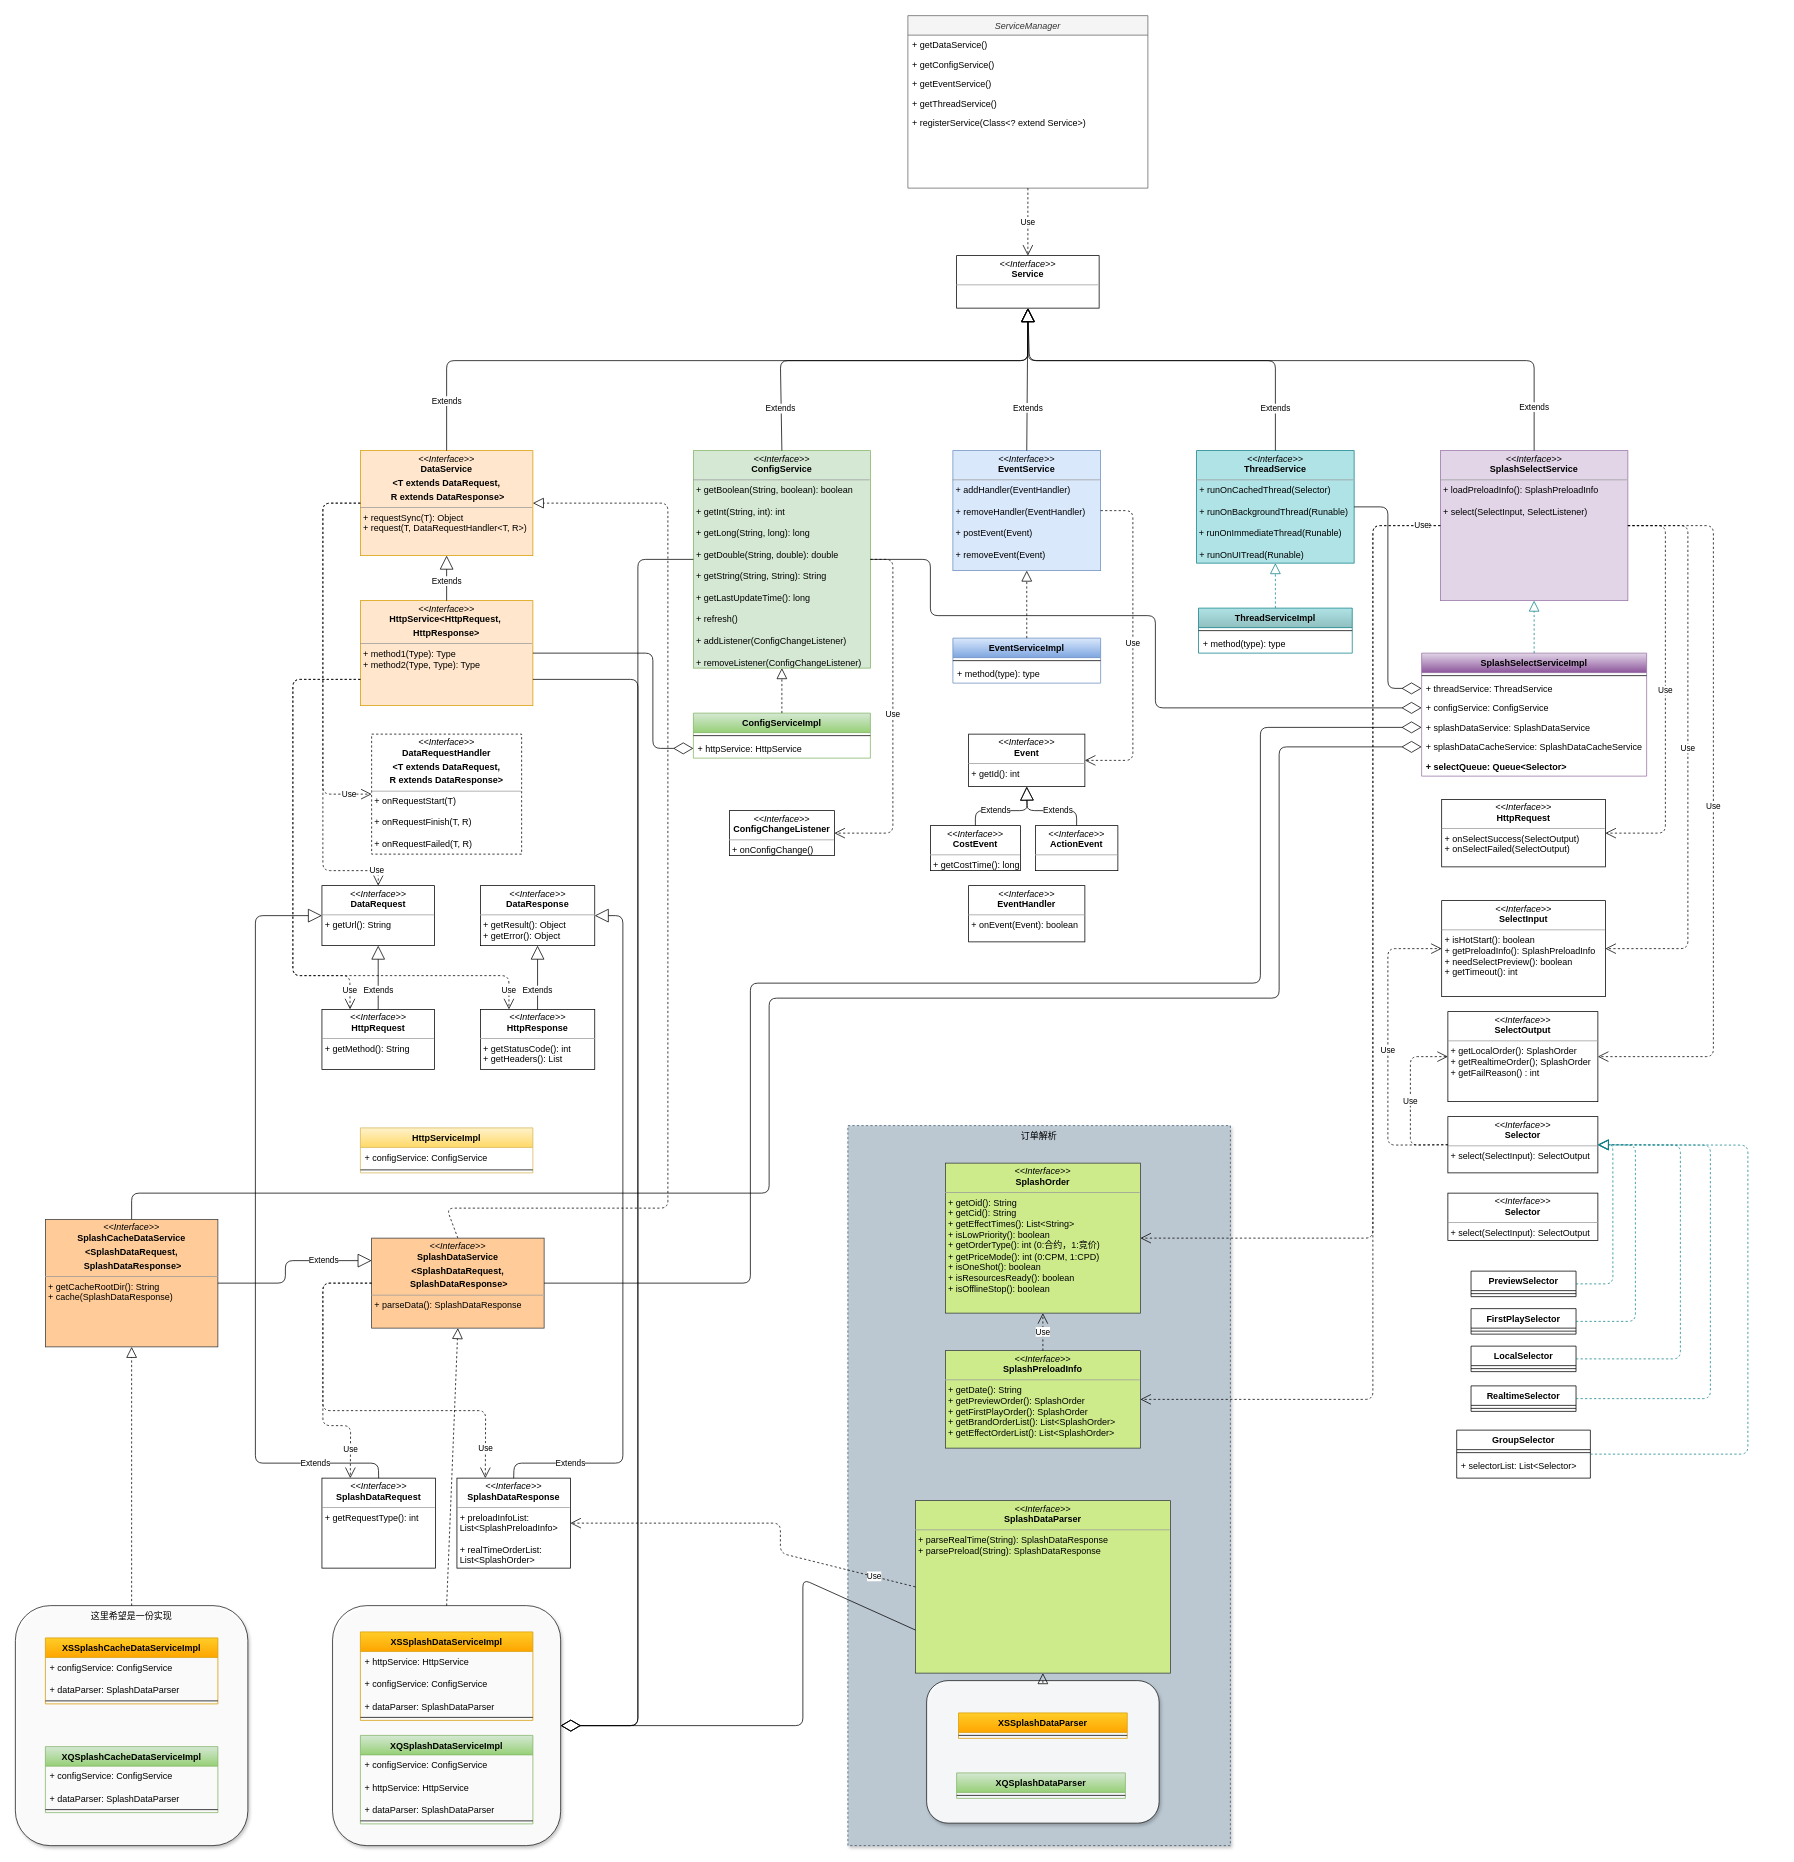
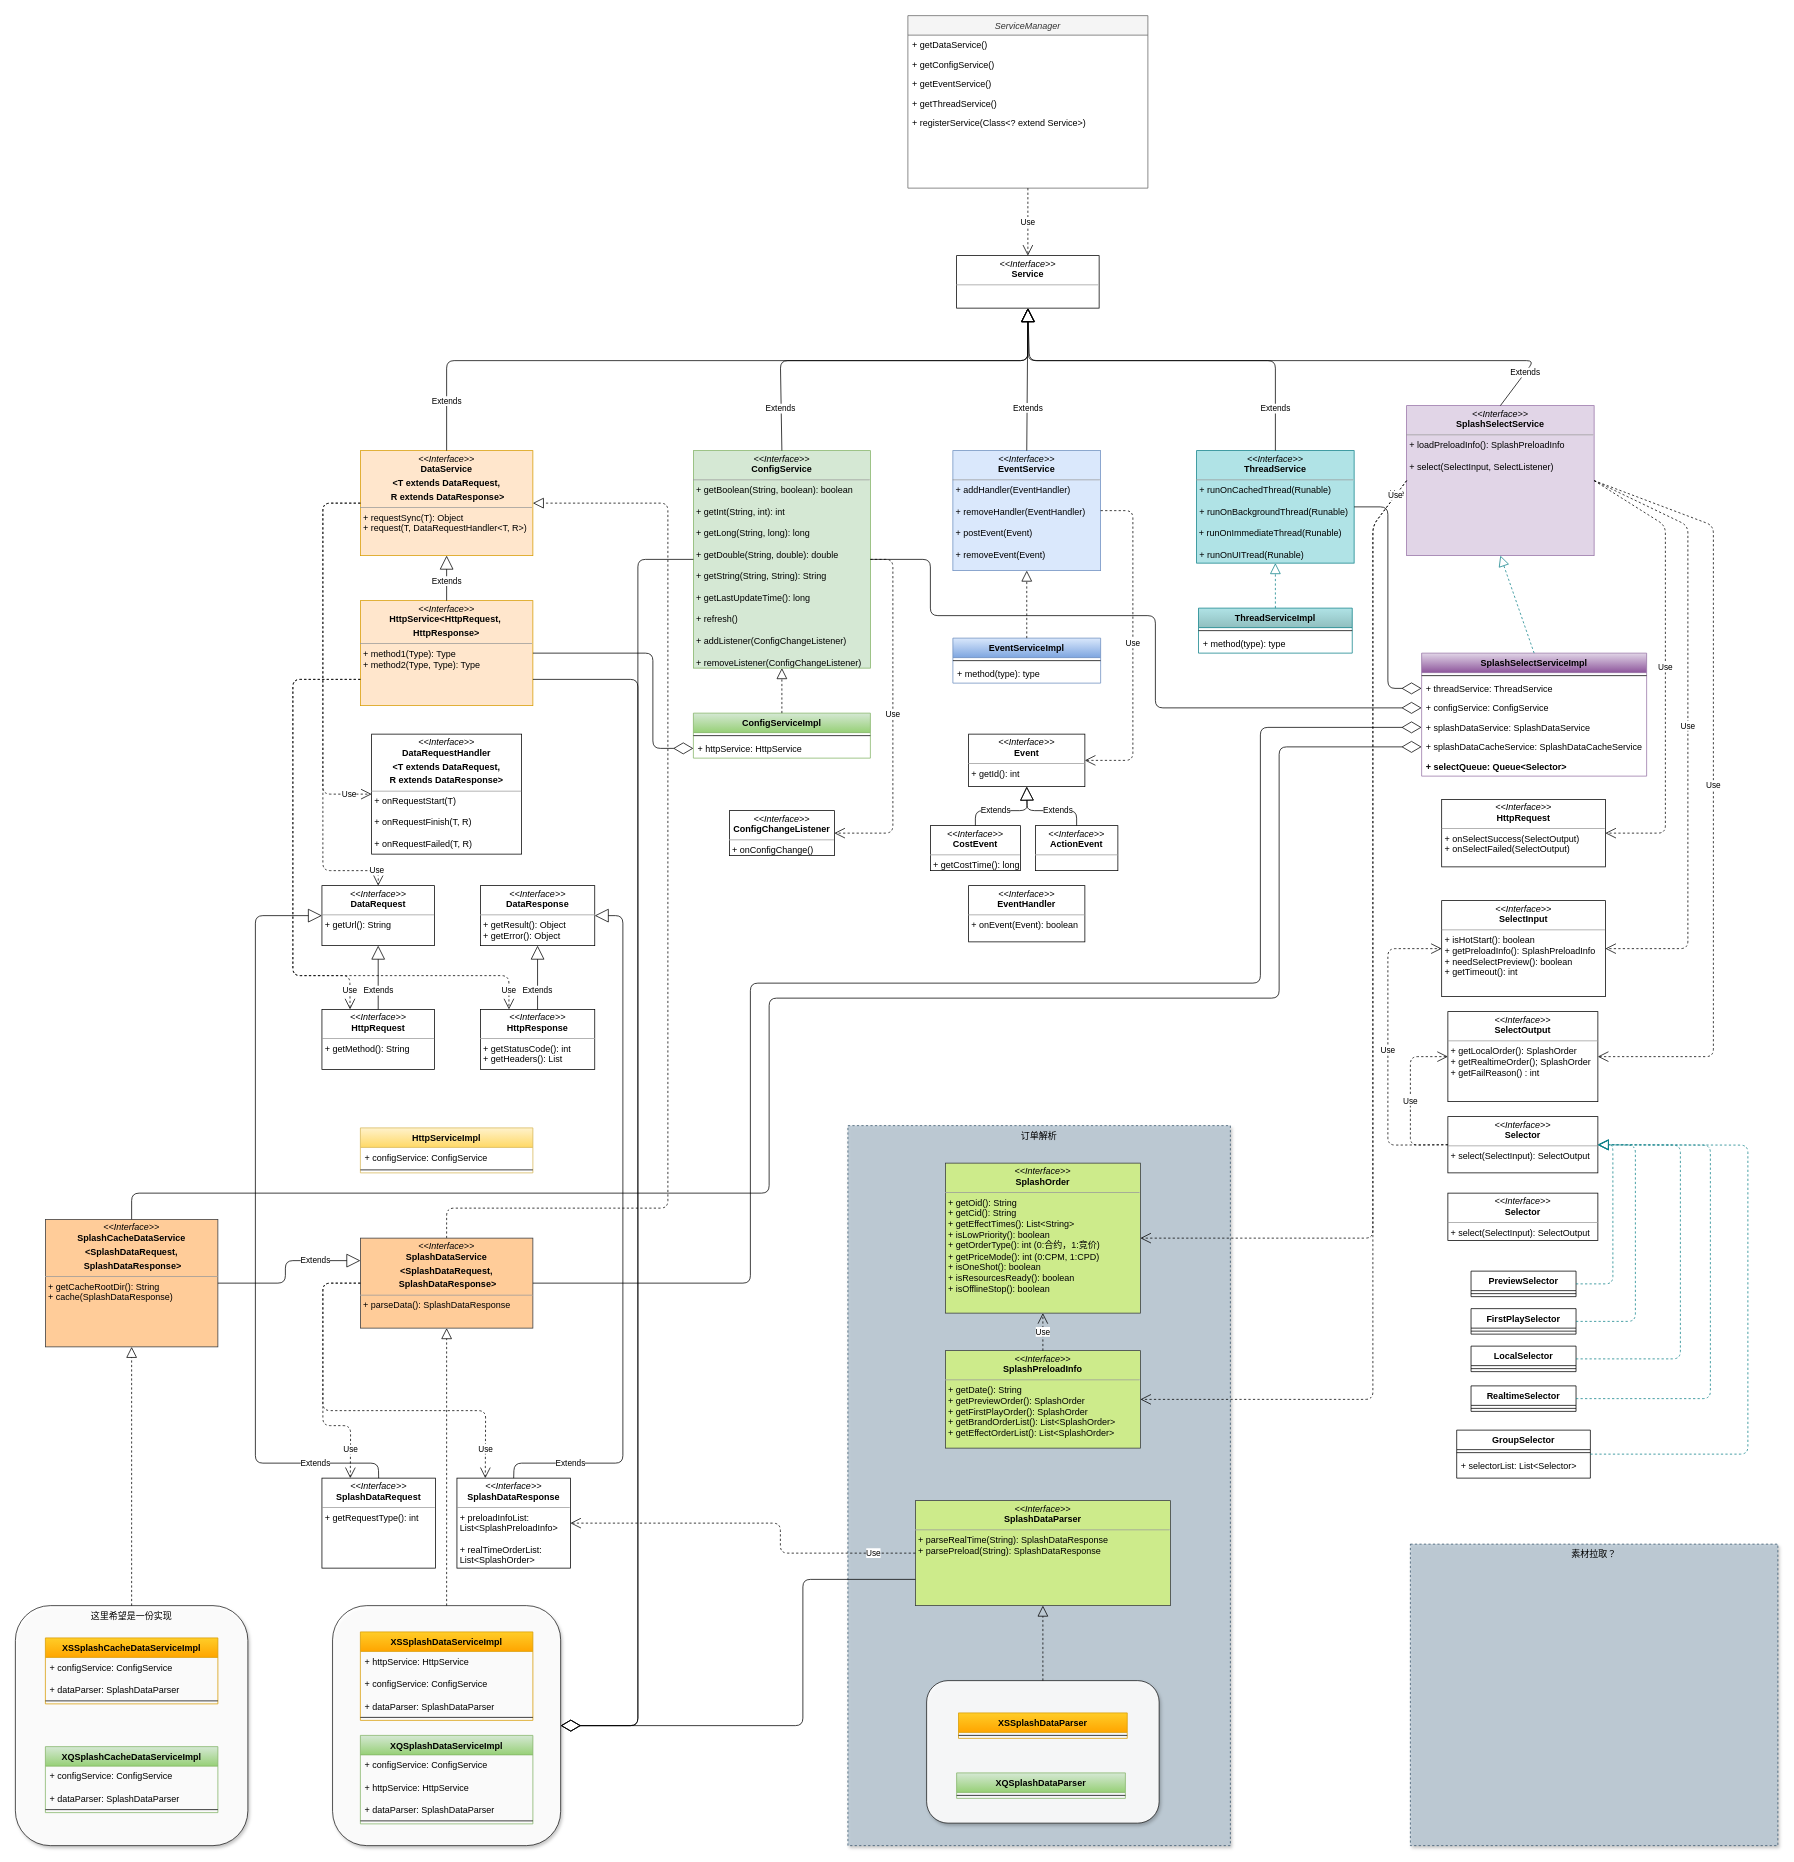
node "<<Interface>> ThreadService + runOnCachedThread(Selector) + runOnBackgroundThread(Runable) + runOnImmediateThread(Runable) + runOnUITread(Runable)": label "<<Interface>> ThreadService + runOnCachedThread(Selector) + runOnBackgroundThread(Runable) + runOnImmediateThread(Runable) + runOnUITread(Runable)" -> "<<Interface>> ThreadService + runOnCachedThread(Runable) + runOnBackgroundThread(Runable) + runOnImmediateThread(Runable) + runOnUITread(Runable)"
node "<<Interface>> SplashSelectService + loadPreloadInfo(): SplashPreloadInfo + select(SelectInput, SelectListener)": moved (1534, 525) -> (1500, 480)
node "<<Interface>> DataRequestHandler <T extends DataRequest, R extends DataResponse> + onRequestStart(T) + onRequestFinish(T, R) + onRequestFailed(T, R)": style dashed -> solid
node "<<Interface>> SplashDataService <SplashDataRequest, SplashDataResponse> + parseData(): SplashDataResponse": moved (458, 1283) -> (447, 1283)
node "<<Interface>> SplashDataParser + parseRealTime(String): SplashDataResponse + parsePreload(String): SplashDataResponse": size 255x173 -> 255x105
node "素材拉取？": added
